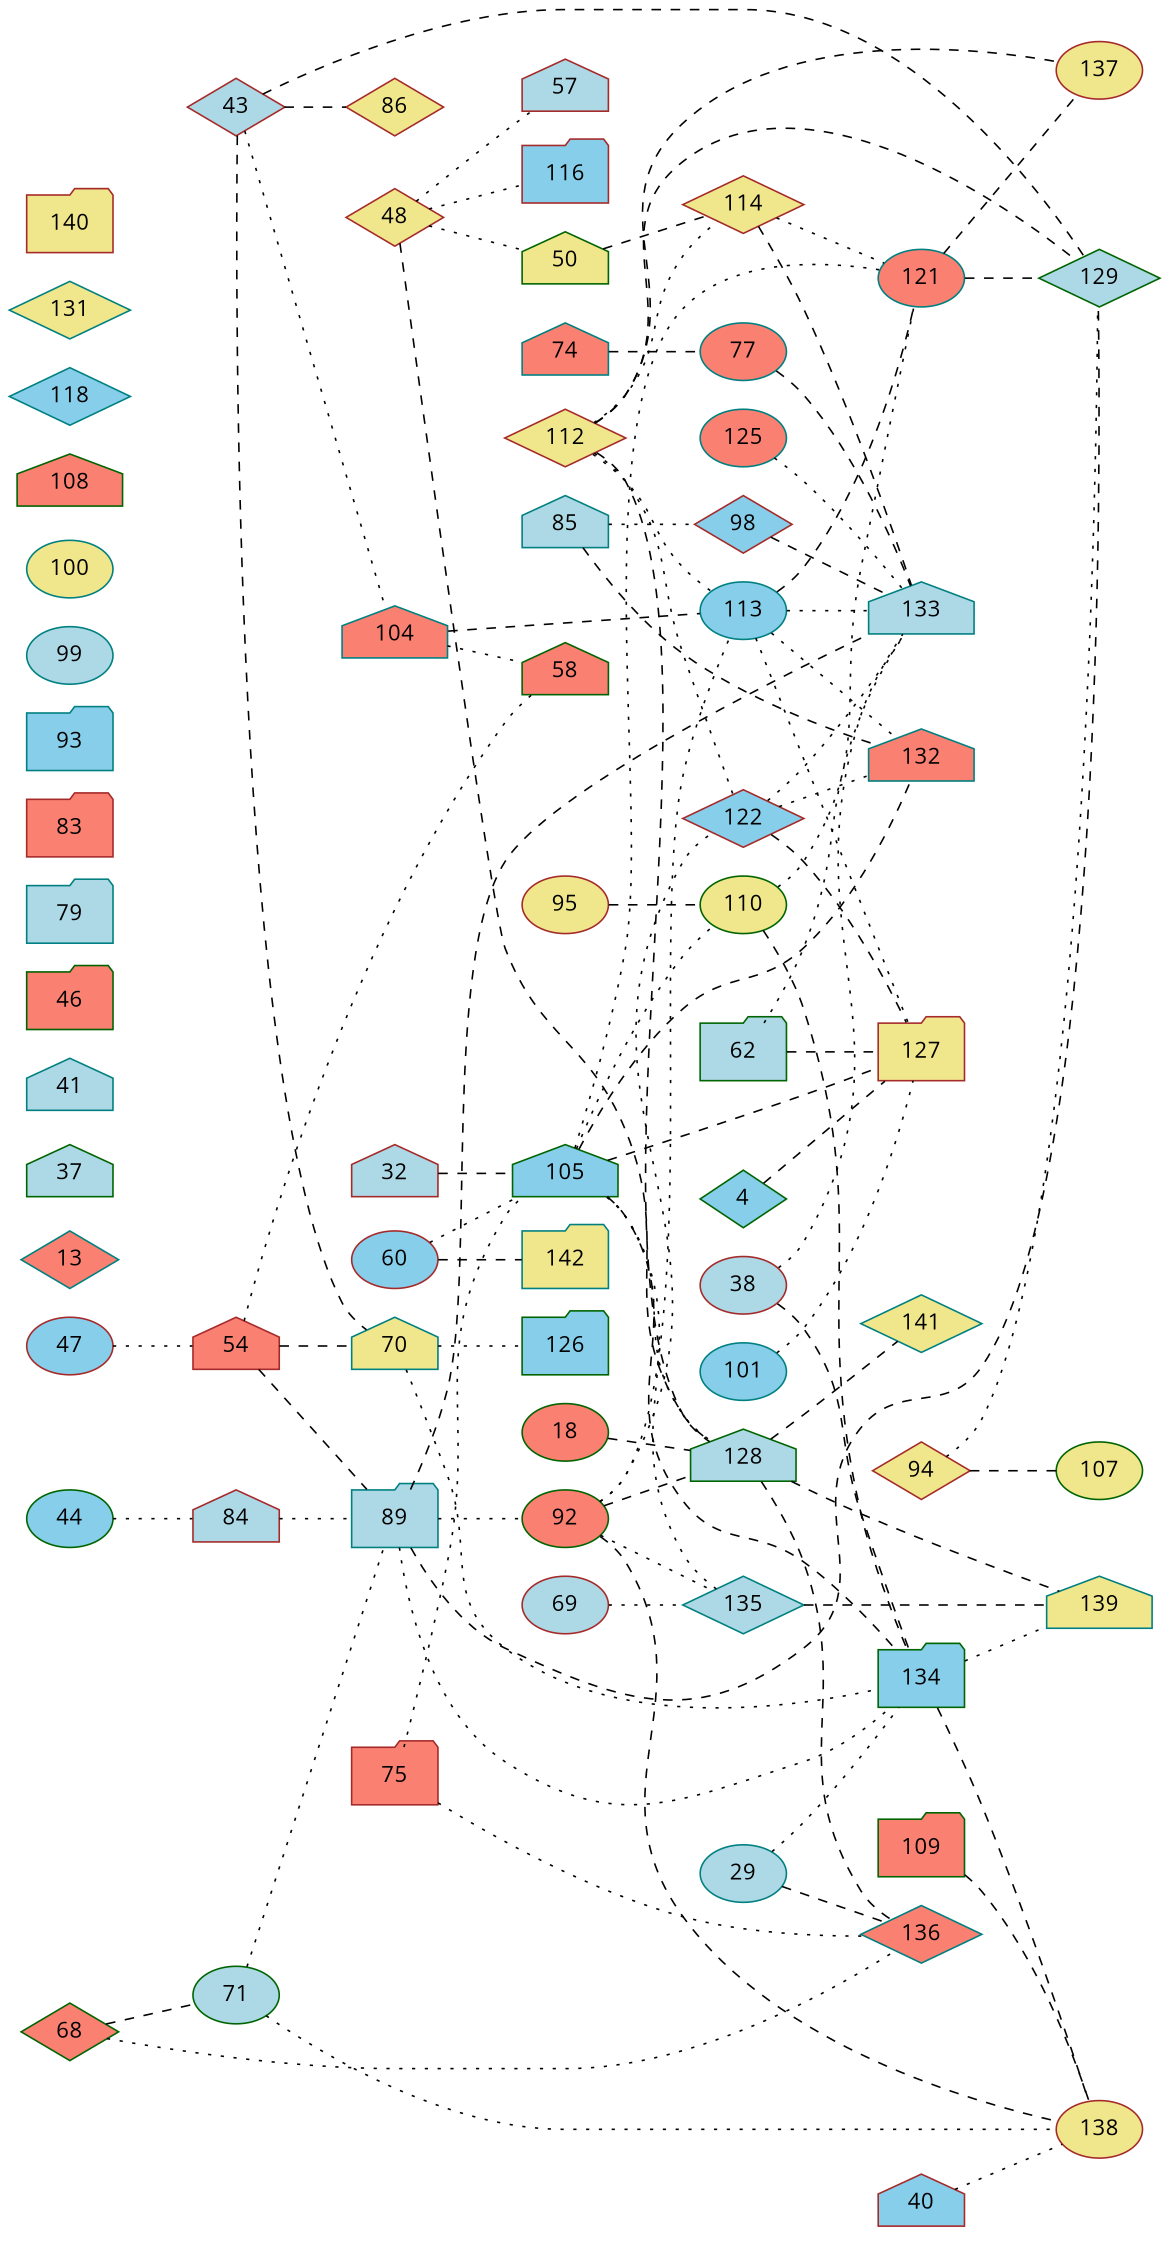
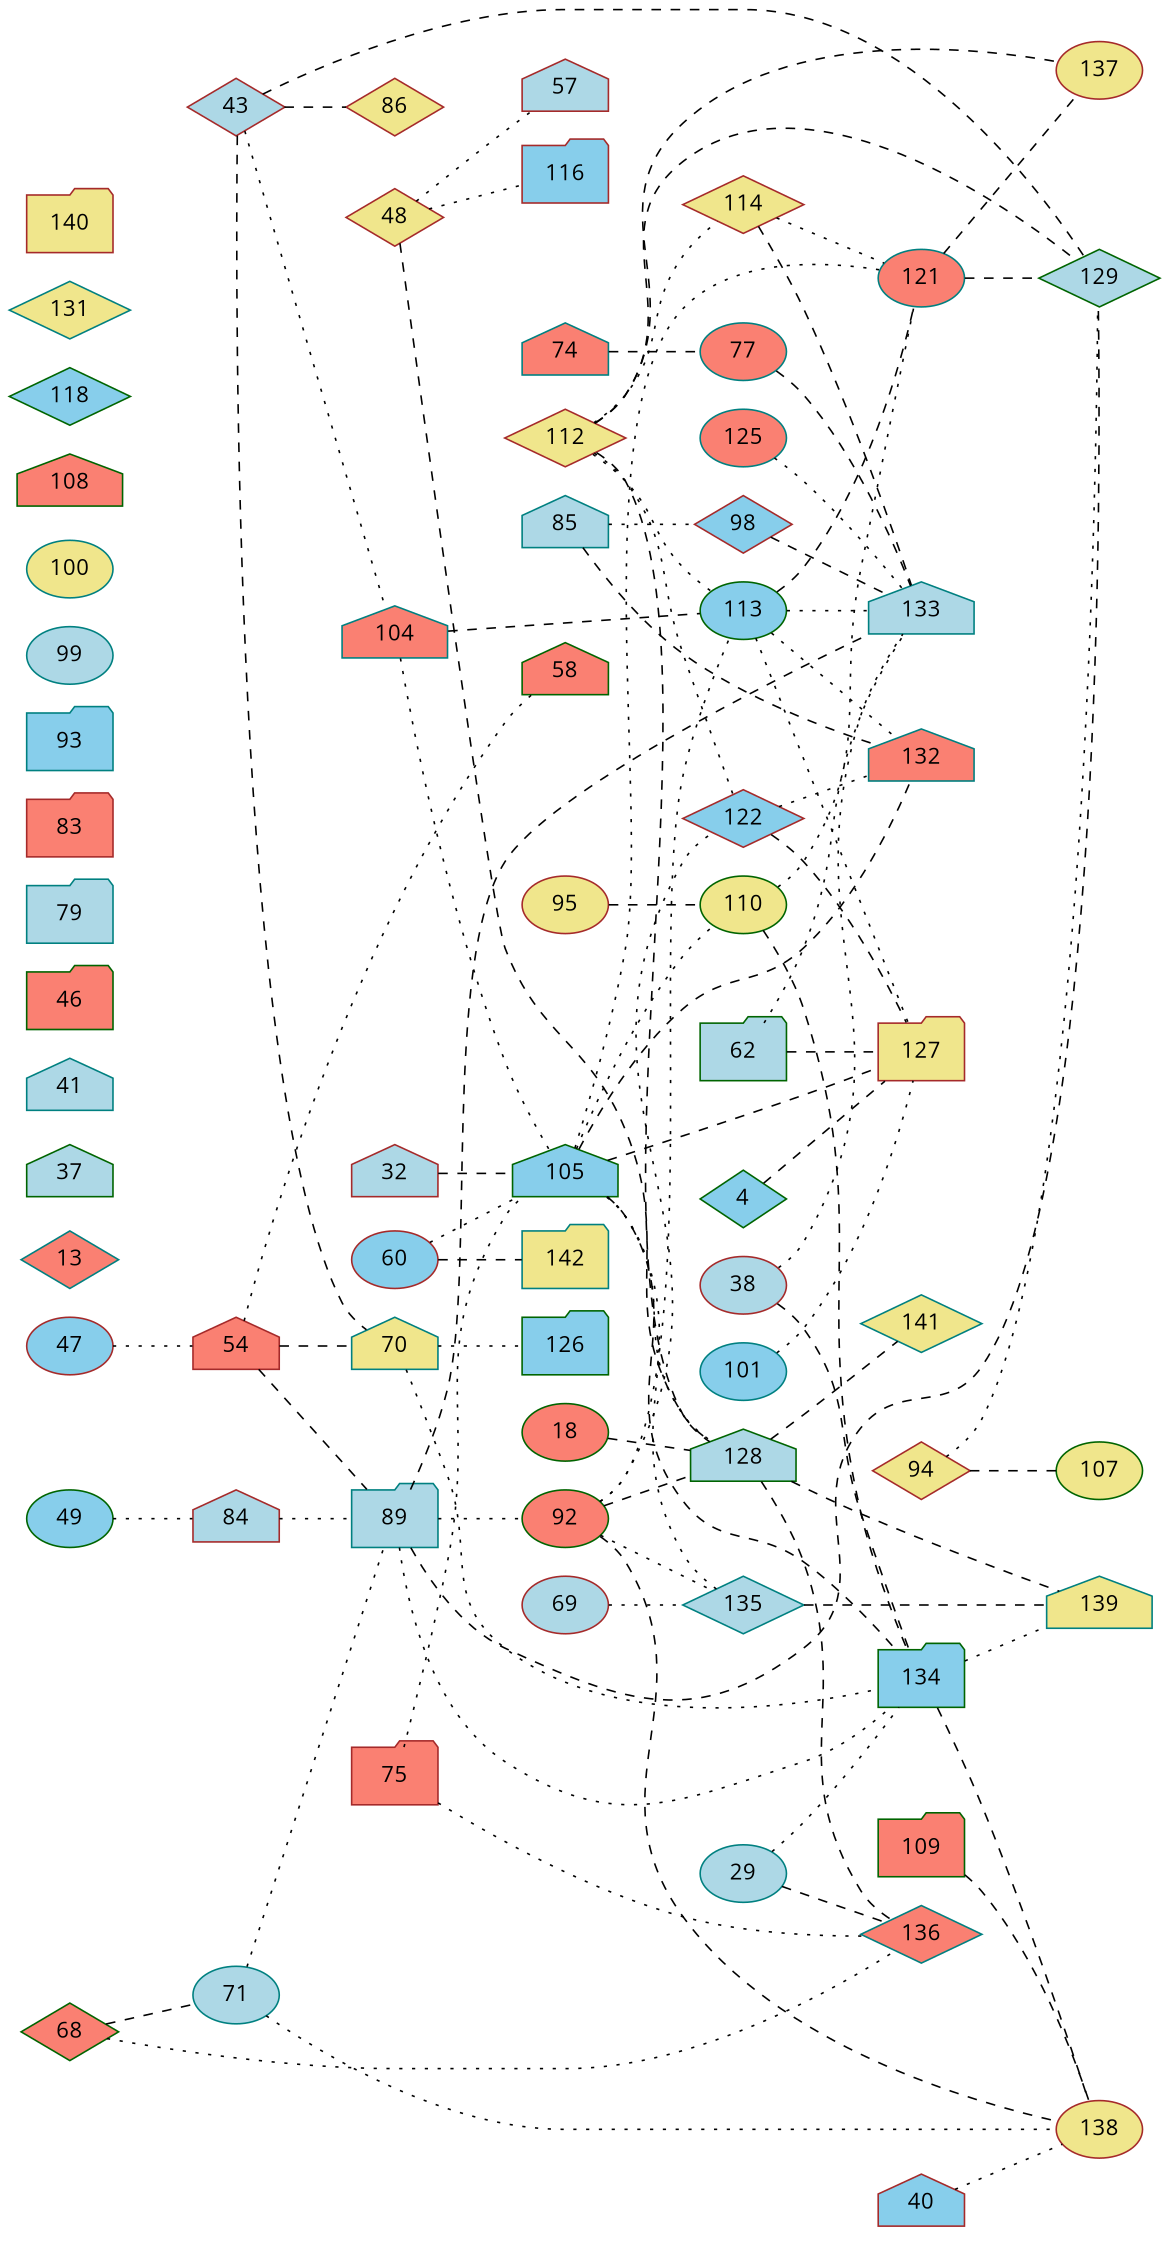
node "50": removed
node "118": color teal -> darkgreen
node "113": color teal -> darkgreen
edge "104" -- "58": now "104" -- "105"
edge "133" -- "122": removed
node "44": label "44" -> "49"
node "71": color darkgreen -> teal
